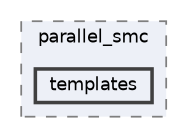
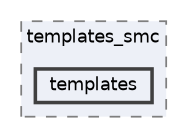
cluster "parallel_smc": label "parallel_smc" -> "templates_smc"
